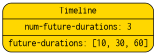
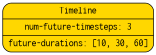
node "Timeline": text "num-future-durations: 3" -> "num-future-timesteps: 3"
